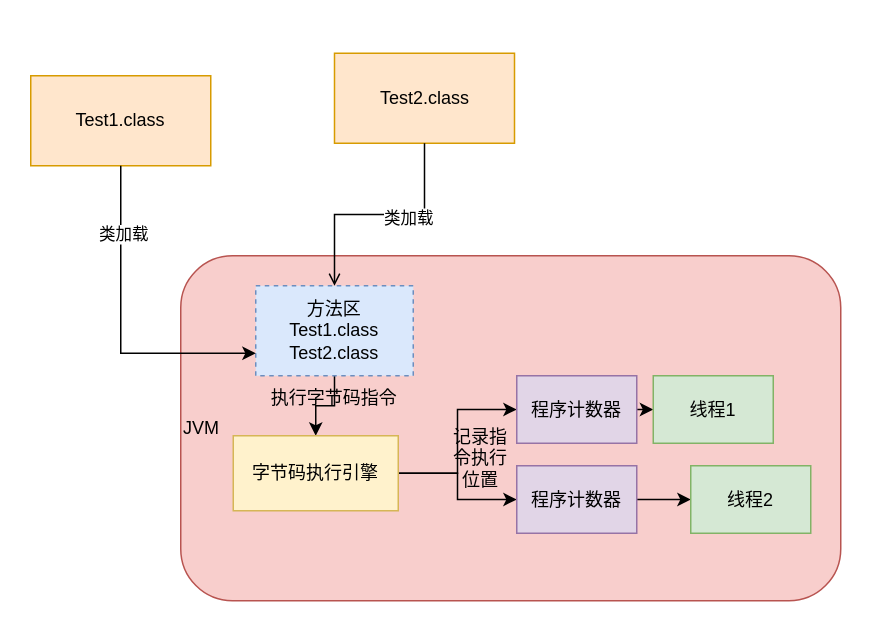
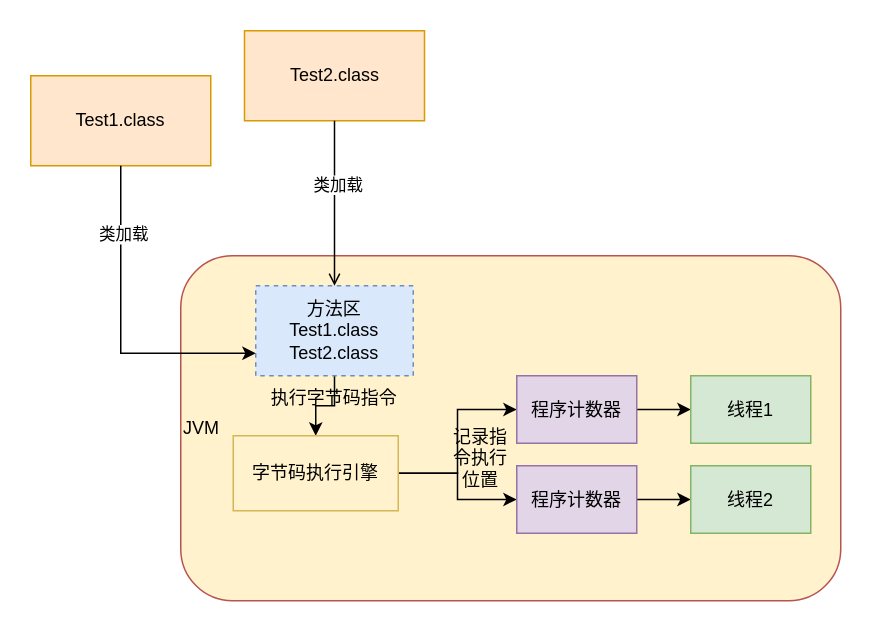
node "Test2.class": moved (425, 98) -> (335, 76)
node "线程1": moved (713, 410) -> (751, 410)
node "JVM": fillcolor #f8cecc -> #fff2cc
